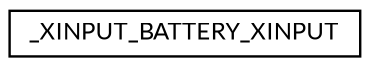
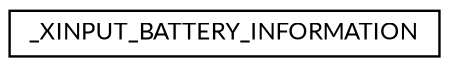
node "_XINPUT_BATTERY_XINPUT": label "_XINPUT_BATTERY_XINPUT" -> "_XINPUT_BATTERY_INFORMATION"
